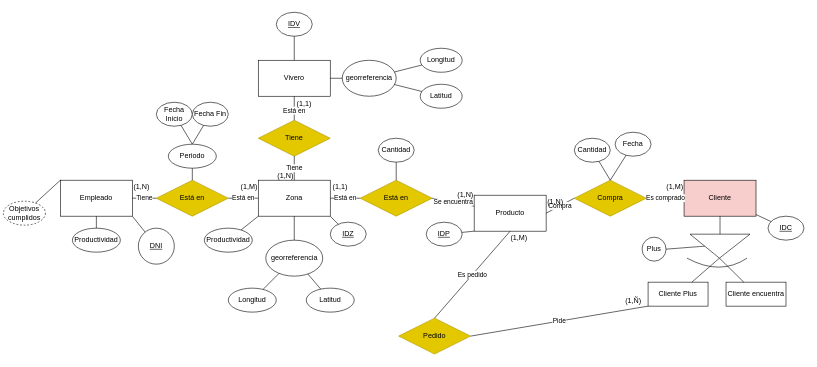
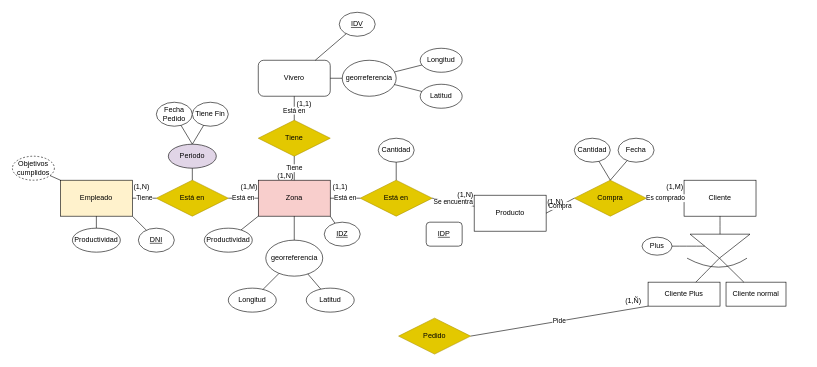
node "IDV": moved (294, 24) -> (357, 24)
node "Vivero": shape rectangle -> rounded rectangle
node "Fecha Inicio": label "Fecha Inicio" -> "Fecha Pedido"
node "Fecha Fin": label "Fecha Fin" -> "Tiene Fin"
node "Fecha": moved (633, 144) -> (636, 150)
node "Periodo": fillcolor #ffffff -> #e1d5e7
node "Empleado": fillcolor #ffffff -> #fff2cc
node "Zona": fillcolor #ffffff -> #f8cecc
node "Cliente": fillcolor #f8cecc -> #ffffff
node "Objetivos cumplidos": moved (24, 213) -> (33, 168)
edge "Cliente" -- "IDC": removed
node "IDC": removed
edge "Producto" -- "IDP": removed
node "IDZ": moved (348, 234) -> (342, 234)
node "IDP": shape ellipse -> rounded rectangle
node "DNI": size 36x36 -> 36x24
node "Plus": size 24x24 -> 30x18
edge "Producto" -- "Pedido": removed, labels "(1,M)", "Es pedido"
node "Cliente Plus": size 60x24 -> 72x24
node "Cliente encuentra": label "Cliente encuentra" -> "Cliente normal"
